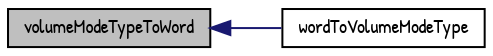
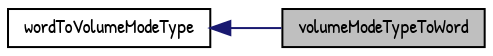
edge "wordToVolumeModeType" -> "volumeModeTypeToWord": reversed
